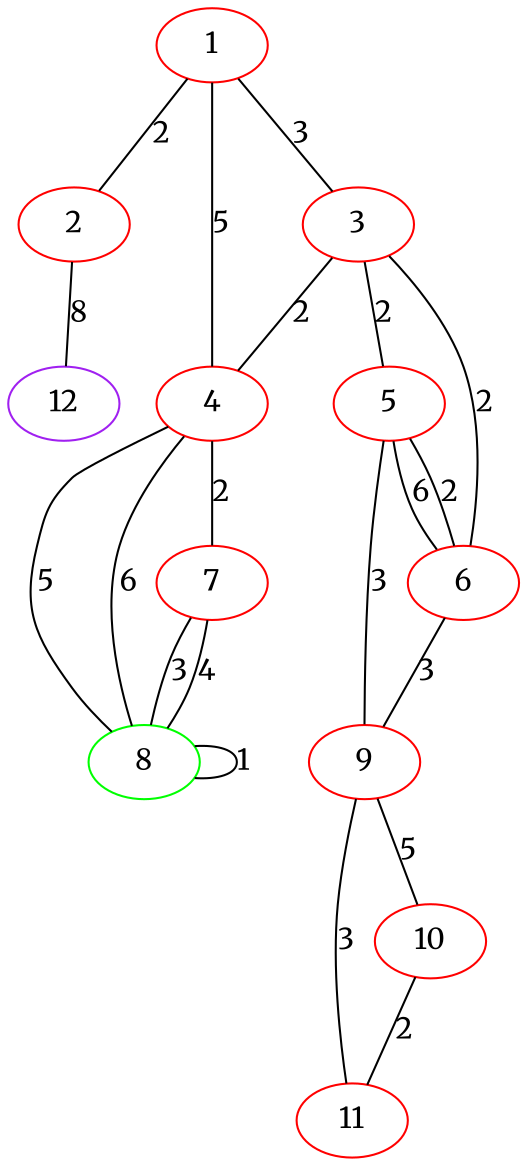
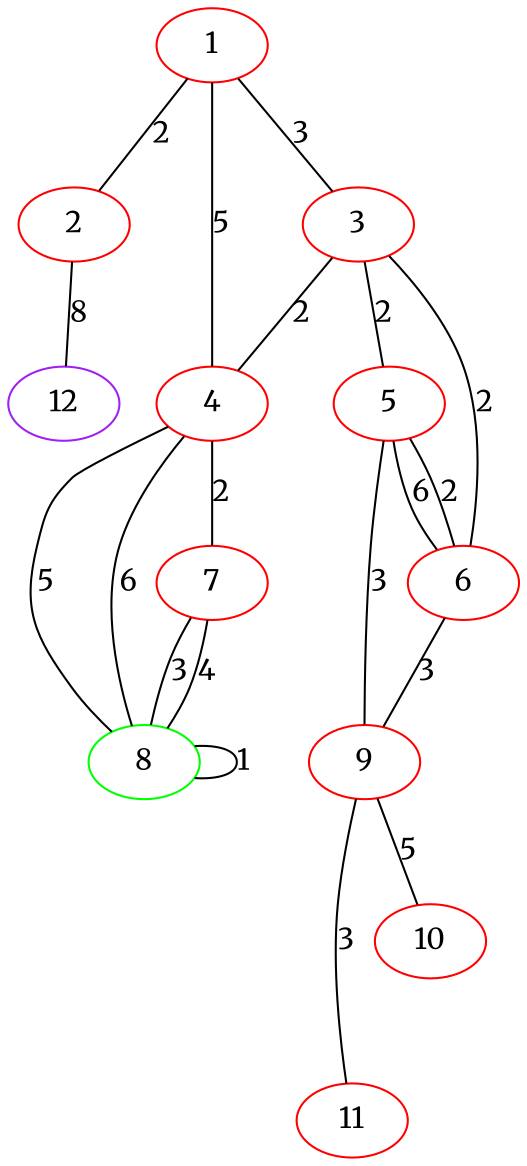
edge "10" -- "11": removed, label "2"
